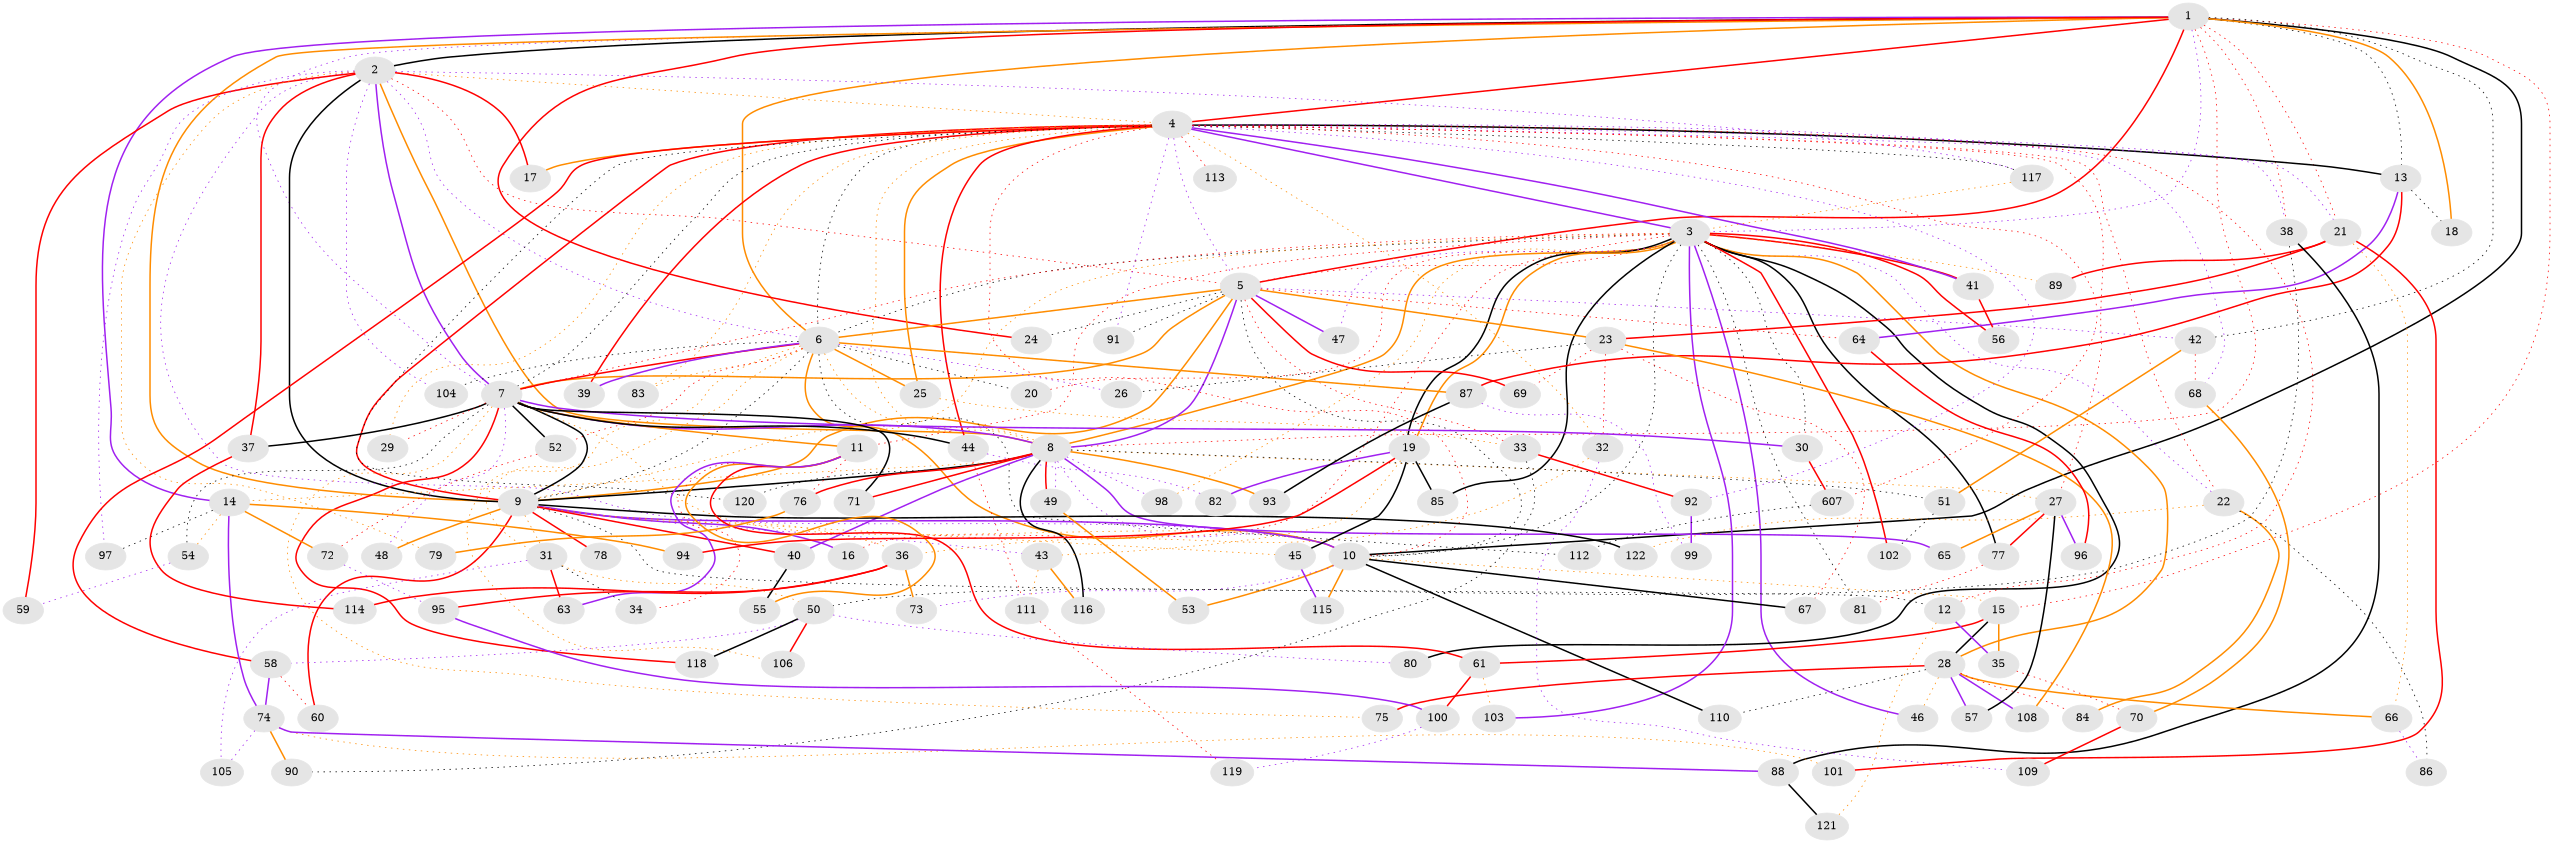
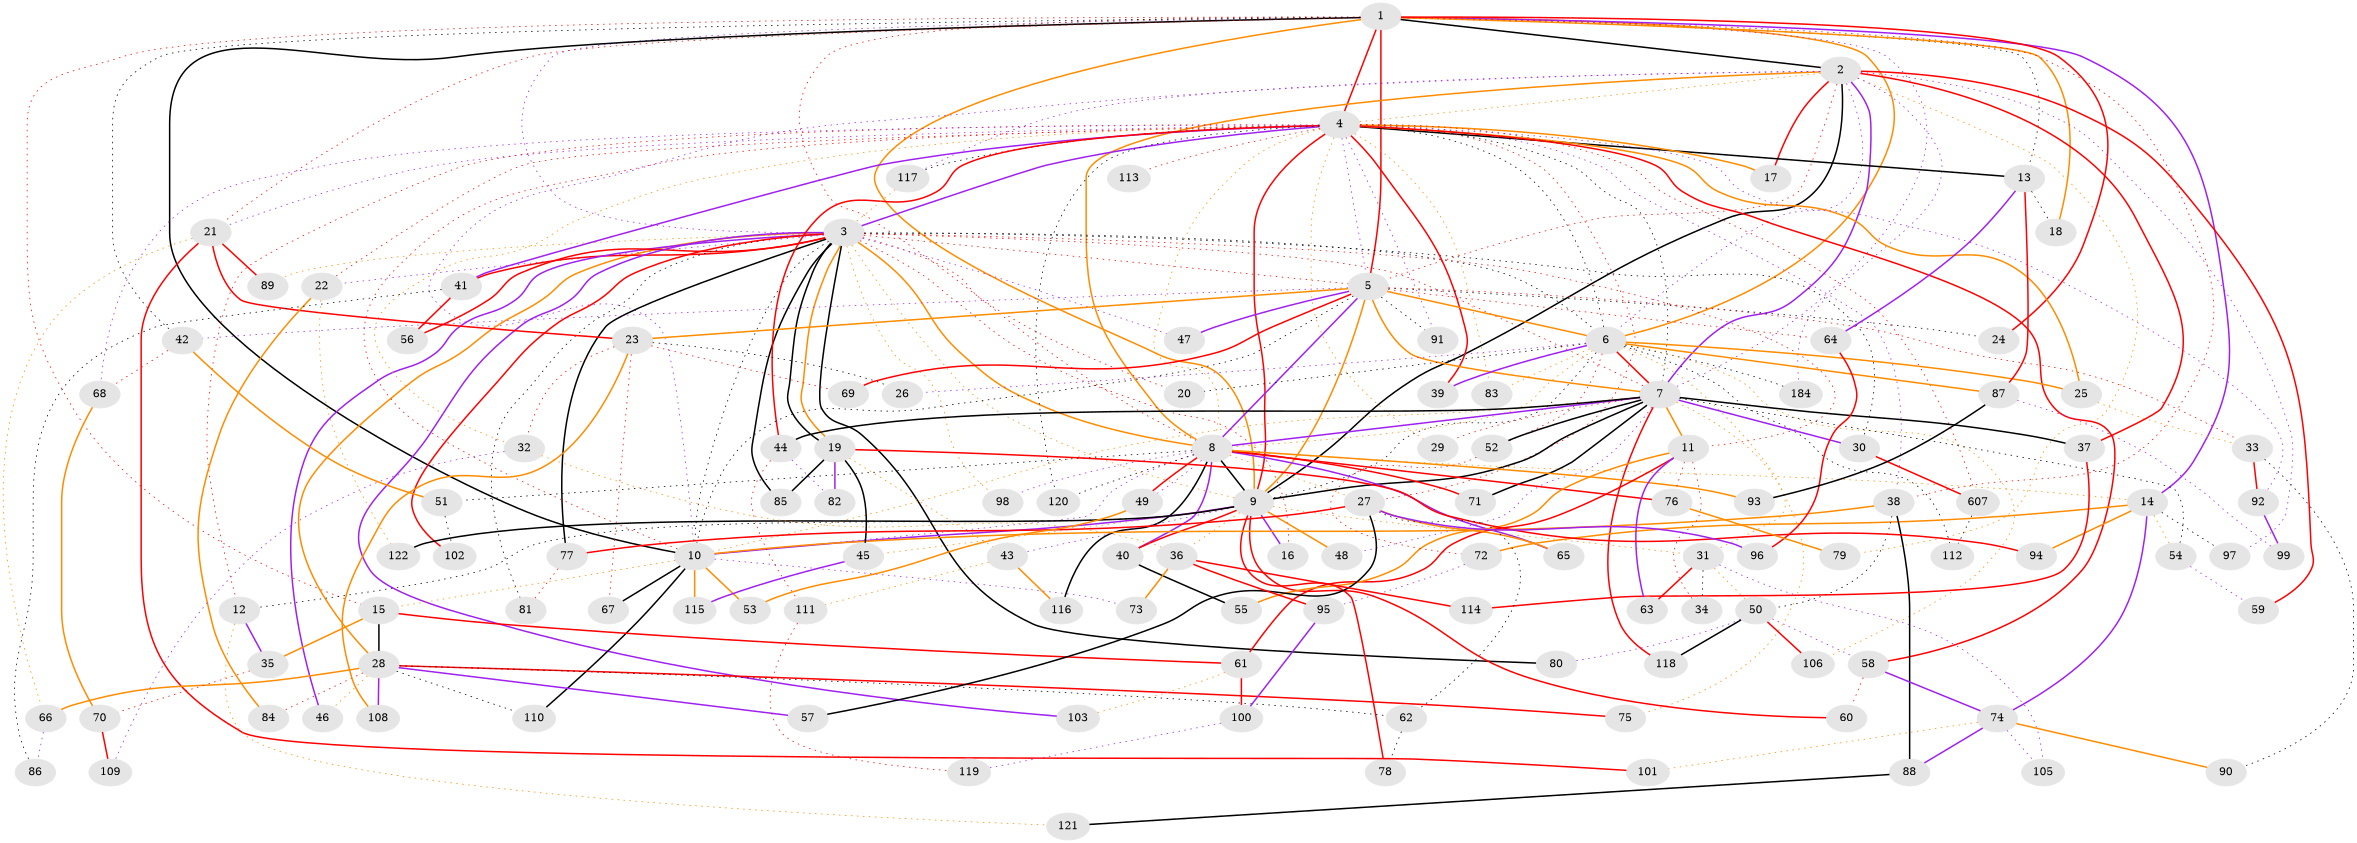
node "104": label "104" -> "184"
edge "6" -- "10": now "38" -- "10"
edge "22" -- "86": now "41" -- "86"
node "62": added
